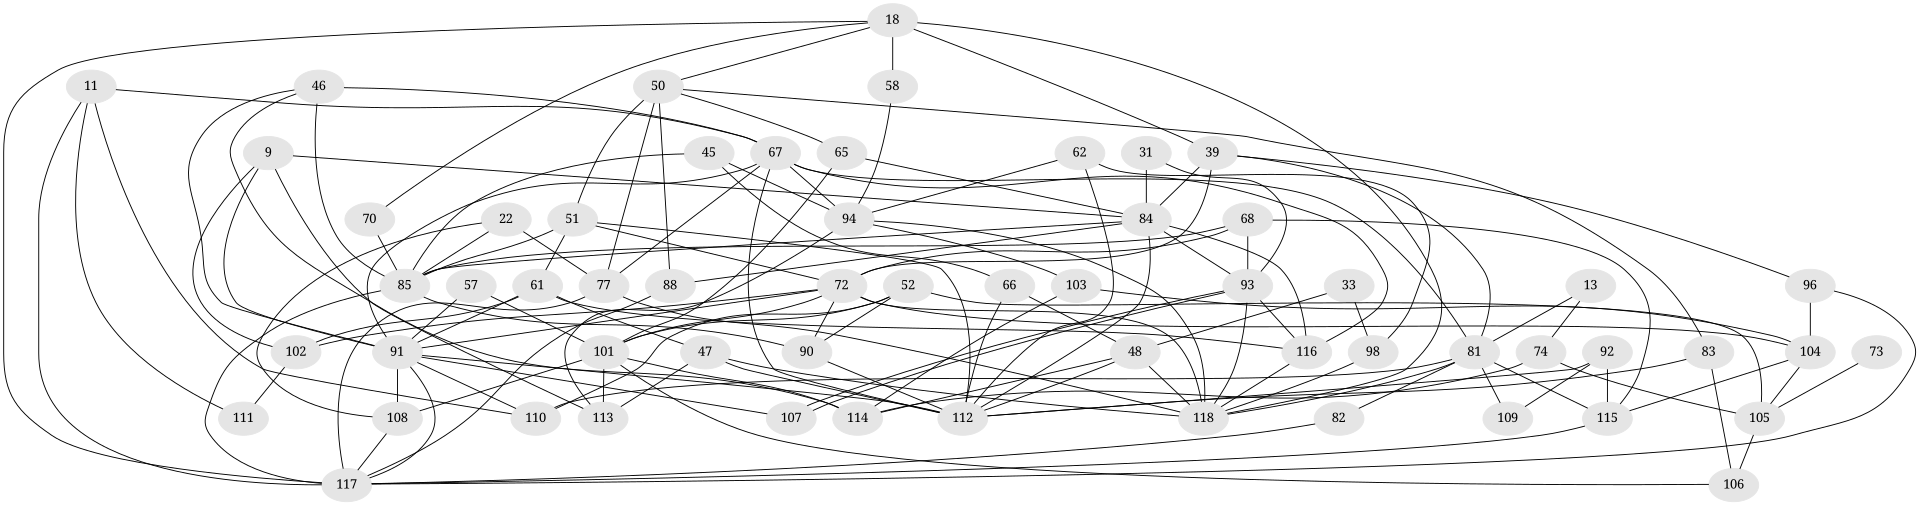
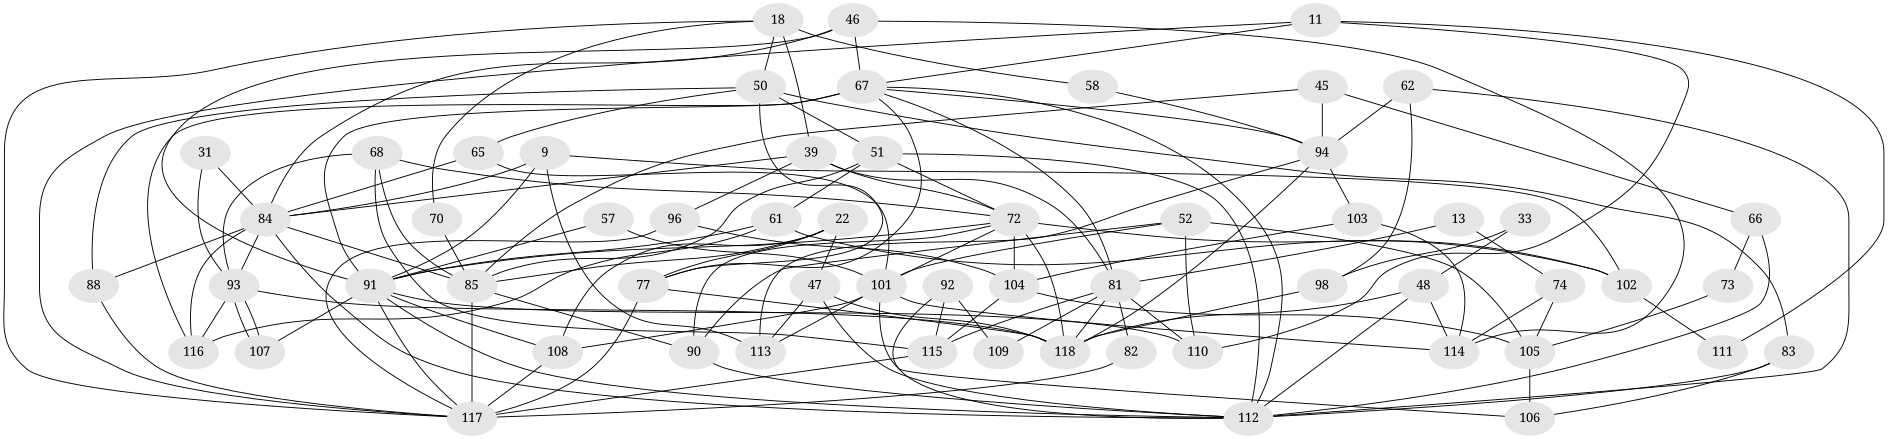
edge "18" -- "118": removed
edge "46" -- "85": now "46" -- "84"
edge "66" -- "48": now "66" -- "73"
edge "61" -- "47": now "22" -- "47"
edge "116" -- "118": removed
